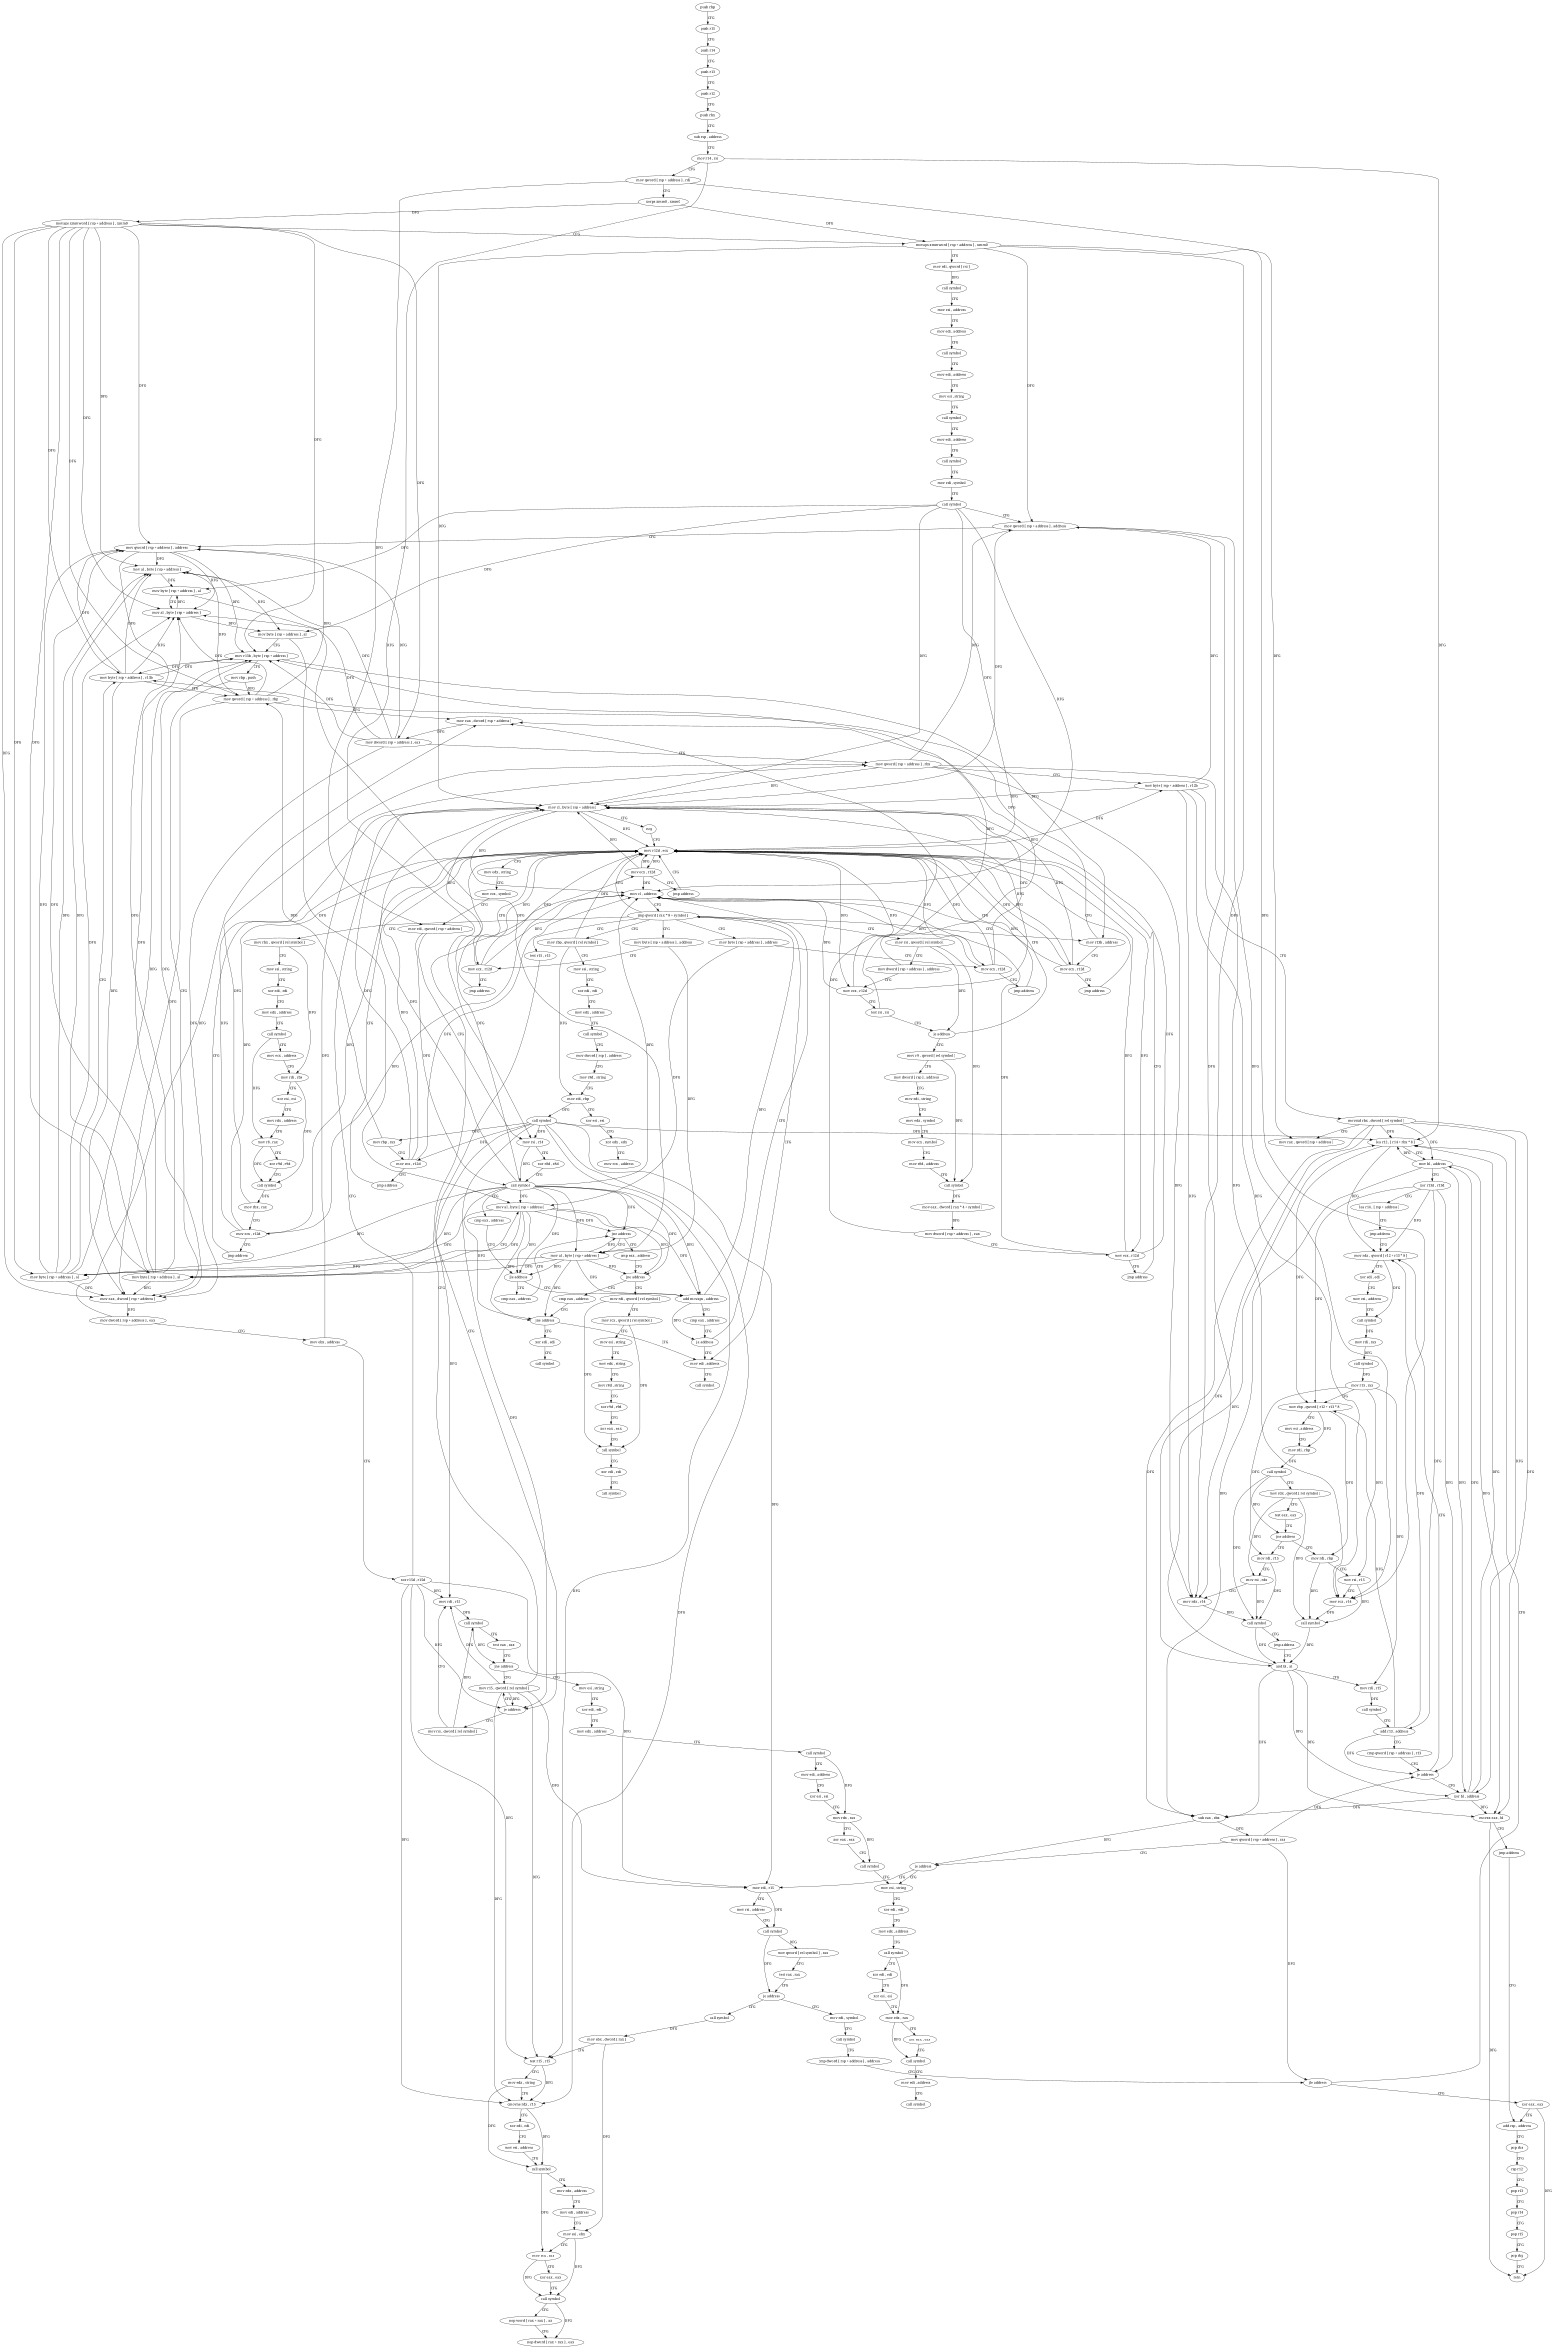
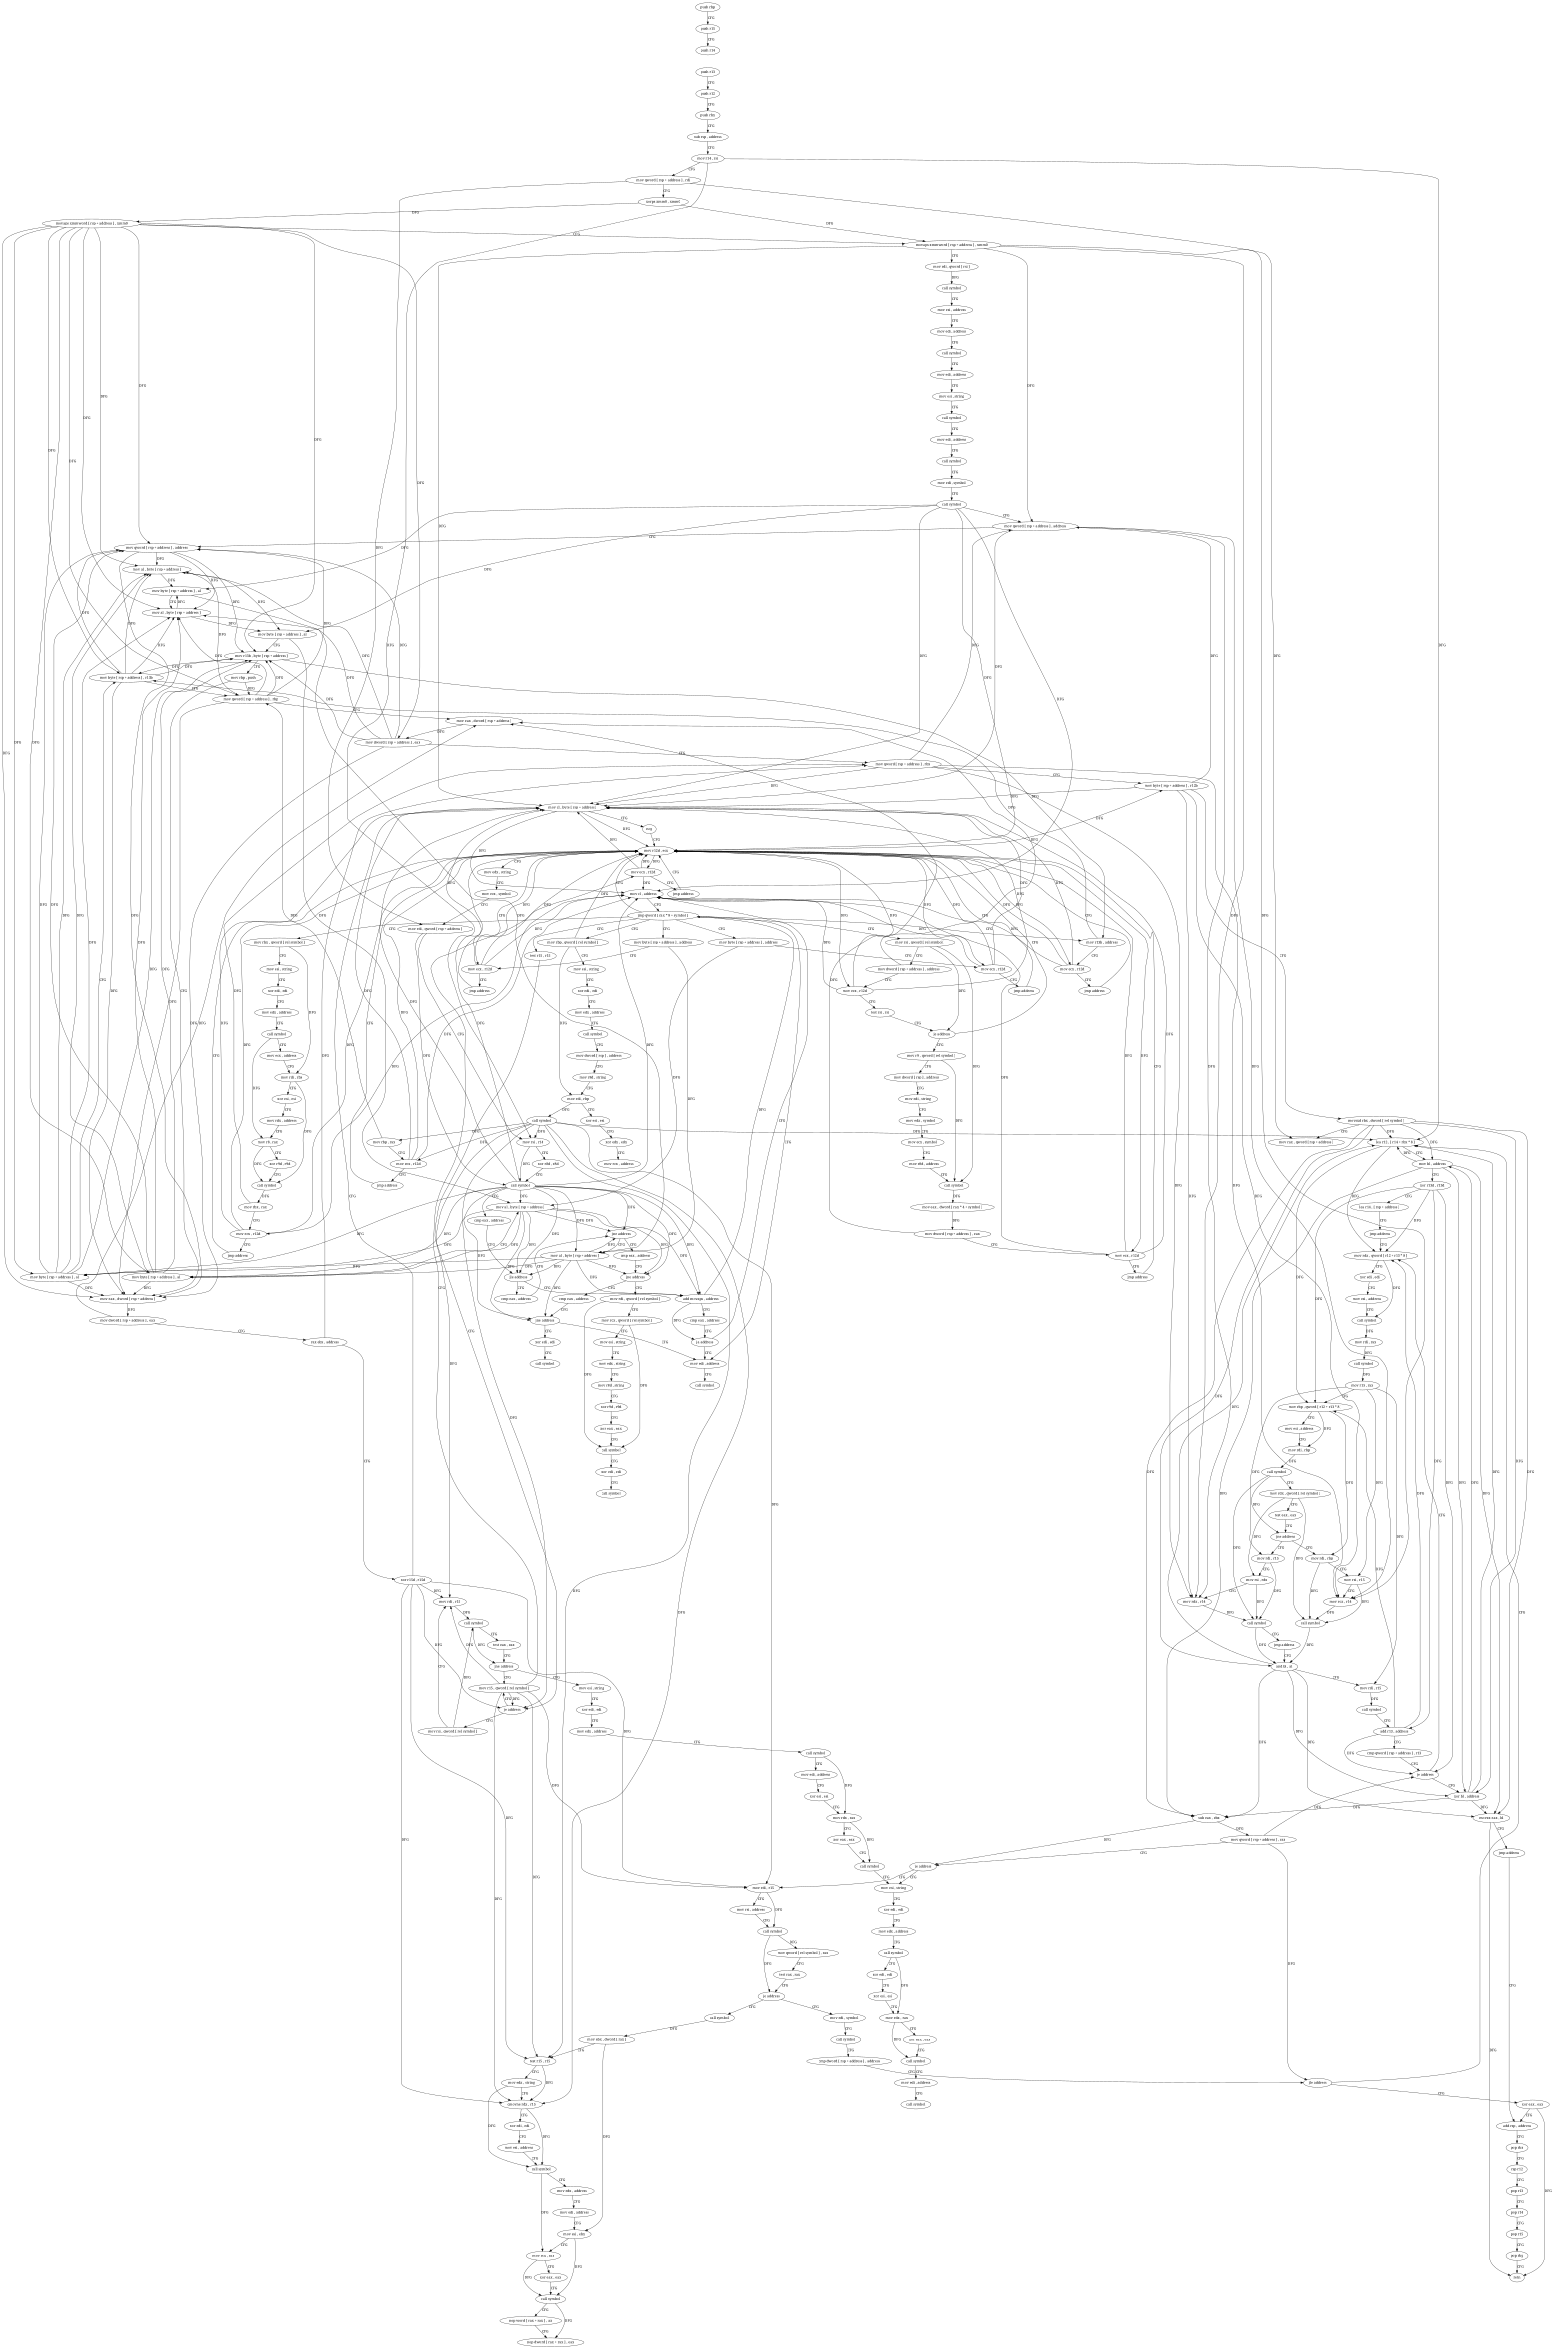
edge "push r14" -> "push r13": removed, label "CFG"
edge "test rsi , rsi" -> "mov r13b , byte [ rsp + address ]": now "mov qword [ rsp + address ] , rbp" -> "mov r13b , byte [ rsp + address ]"
node "mov ebx , address": label "mov ebx , address" -> "rax ebx , address"
